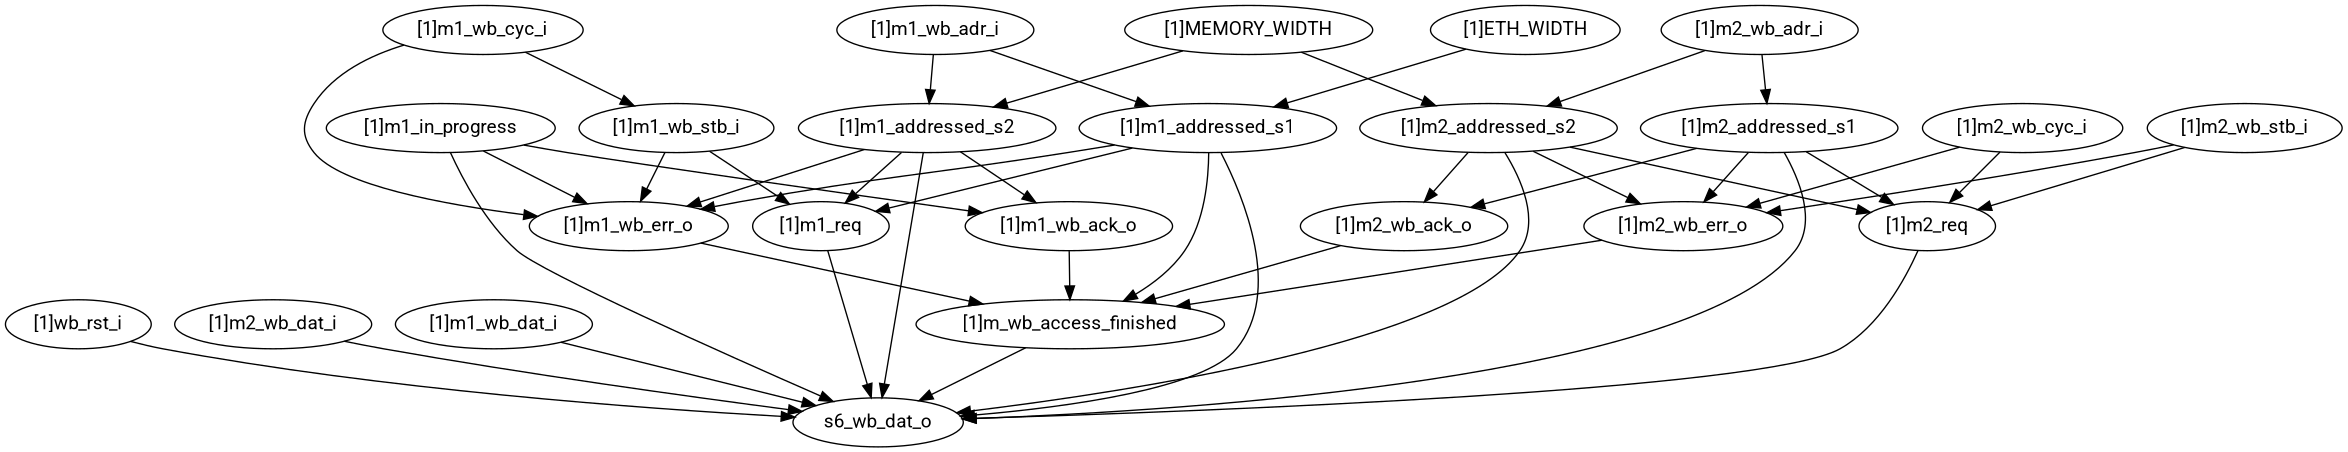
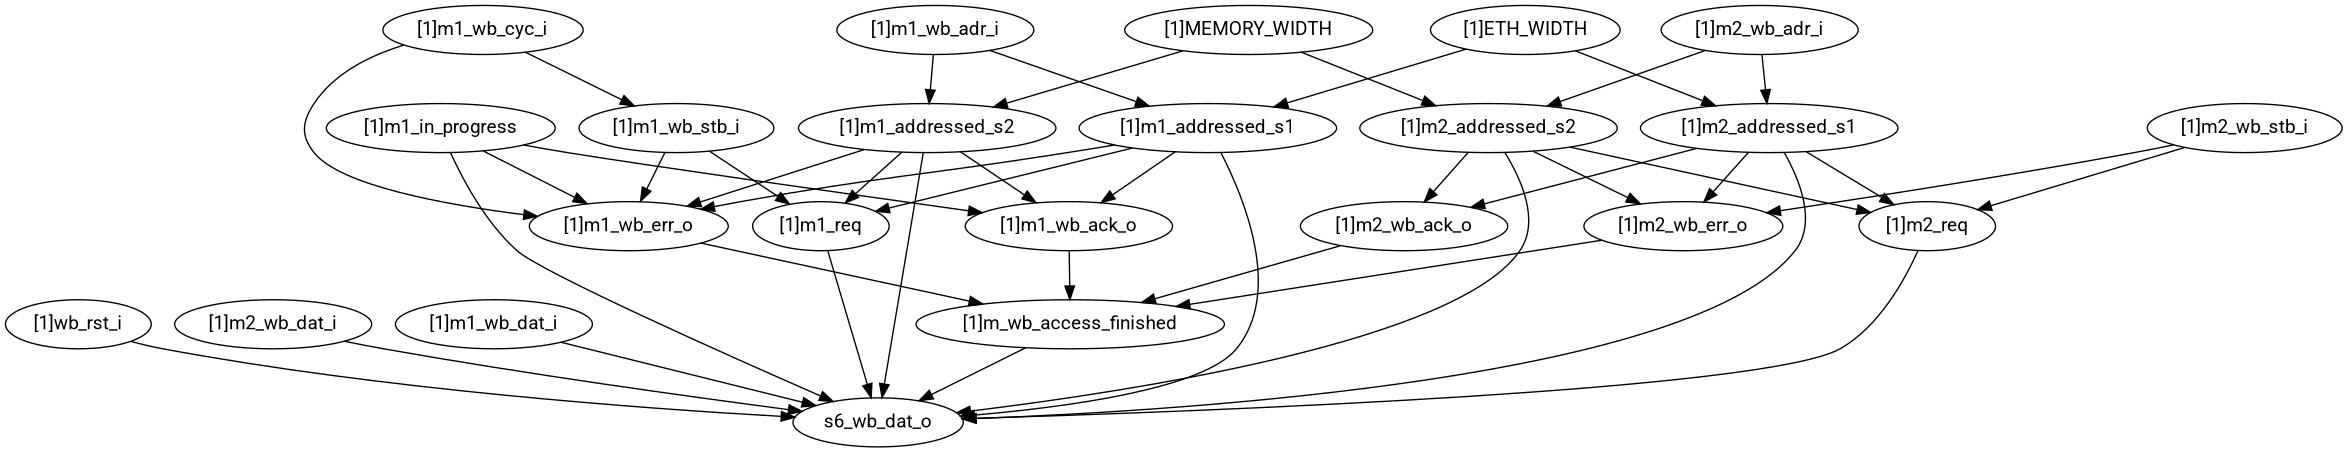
edge "[1]ETH_WIDTH" -> "[1]m2_addressed_s1": added
node "[1]m2_wb_cyc_i": removed
edge "[1]m1_addressed_s1" -> "[1]m_wb_access_finished": now "[1]m1_addressed_s1" -> "[1]m1_wb_ack_o"
